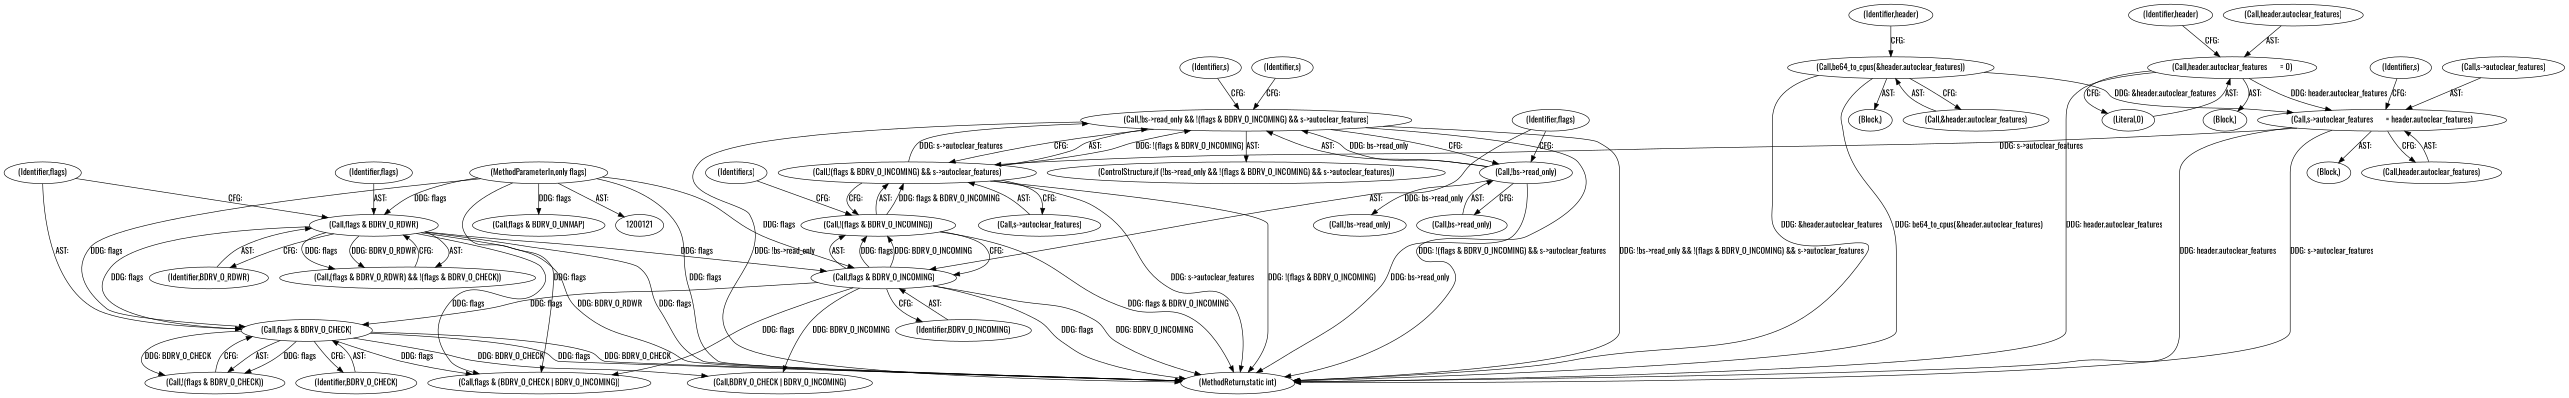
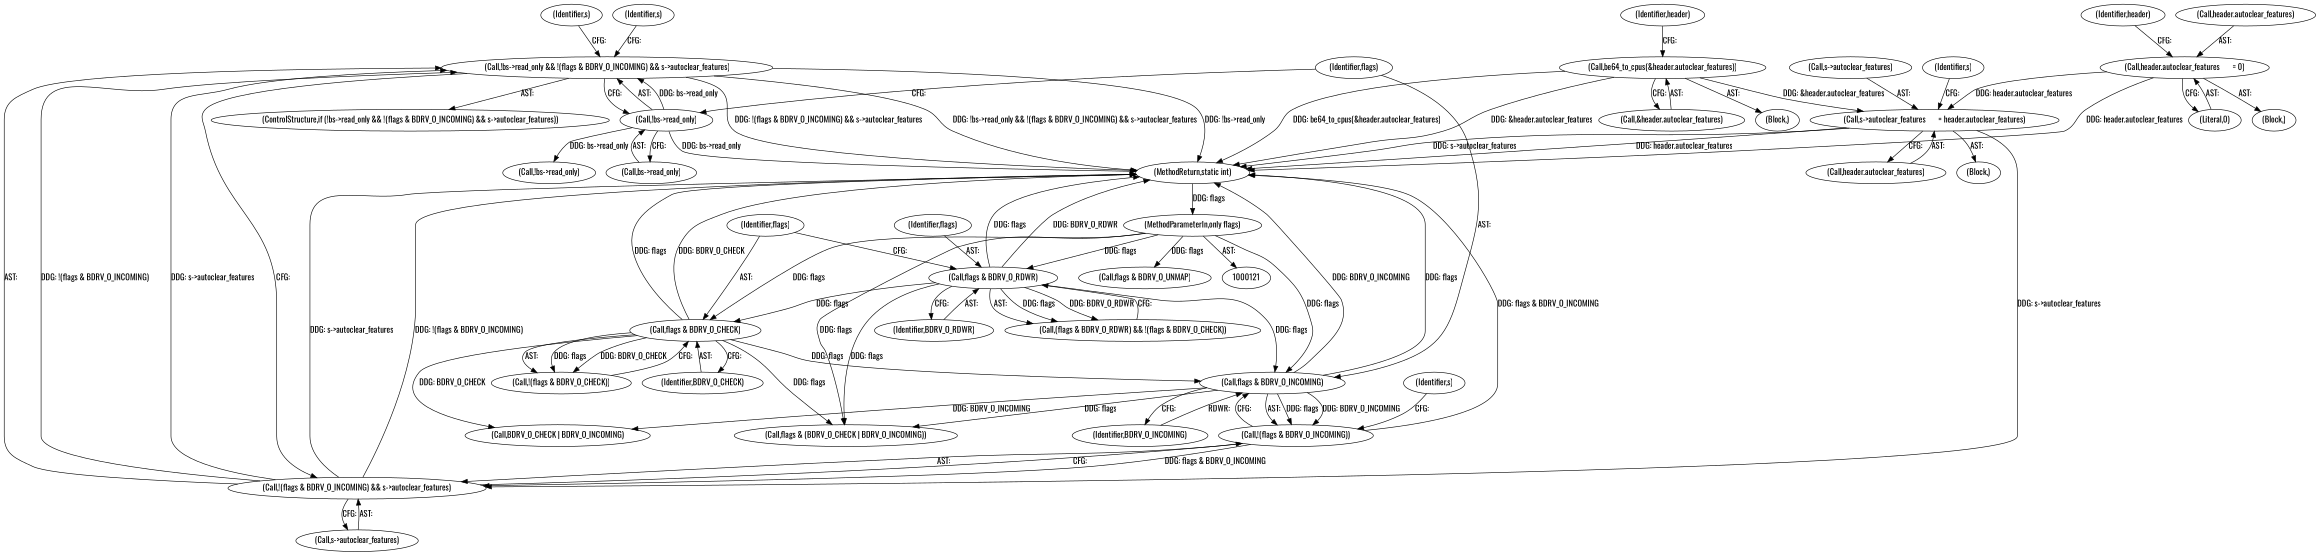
node "1200121": label "1200121" -> "1000121"
edge "(Call,flags & BDRV_O_INCOMING)" -> "(Call,flags & BDRV_O_CHECK)": reversed
edge "(Identifier,BDRV_O_INCOMING)" -> "(Call,flags & BDRV_O_INCOMING)": label "AST: " -> "RDWR: "
edge "(MethodParameterIn,only flags)" -> "(MethodReturn,static int)": reversed
